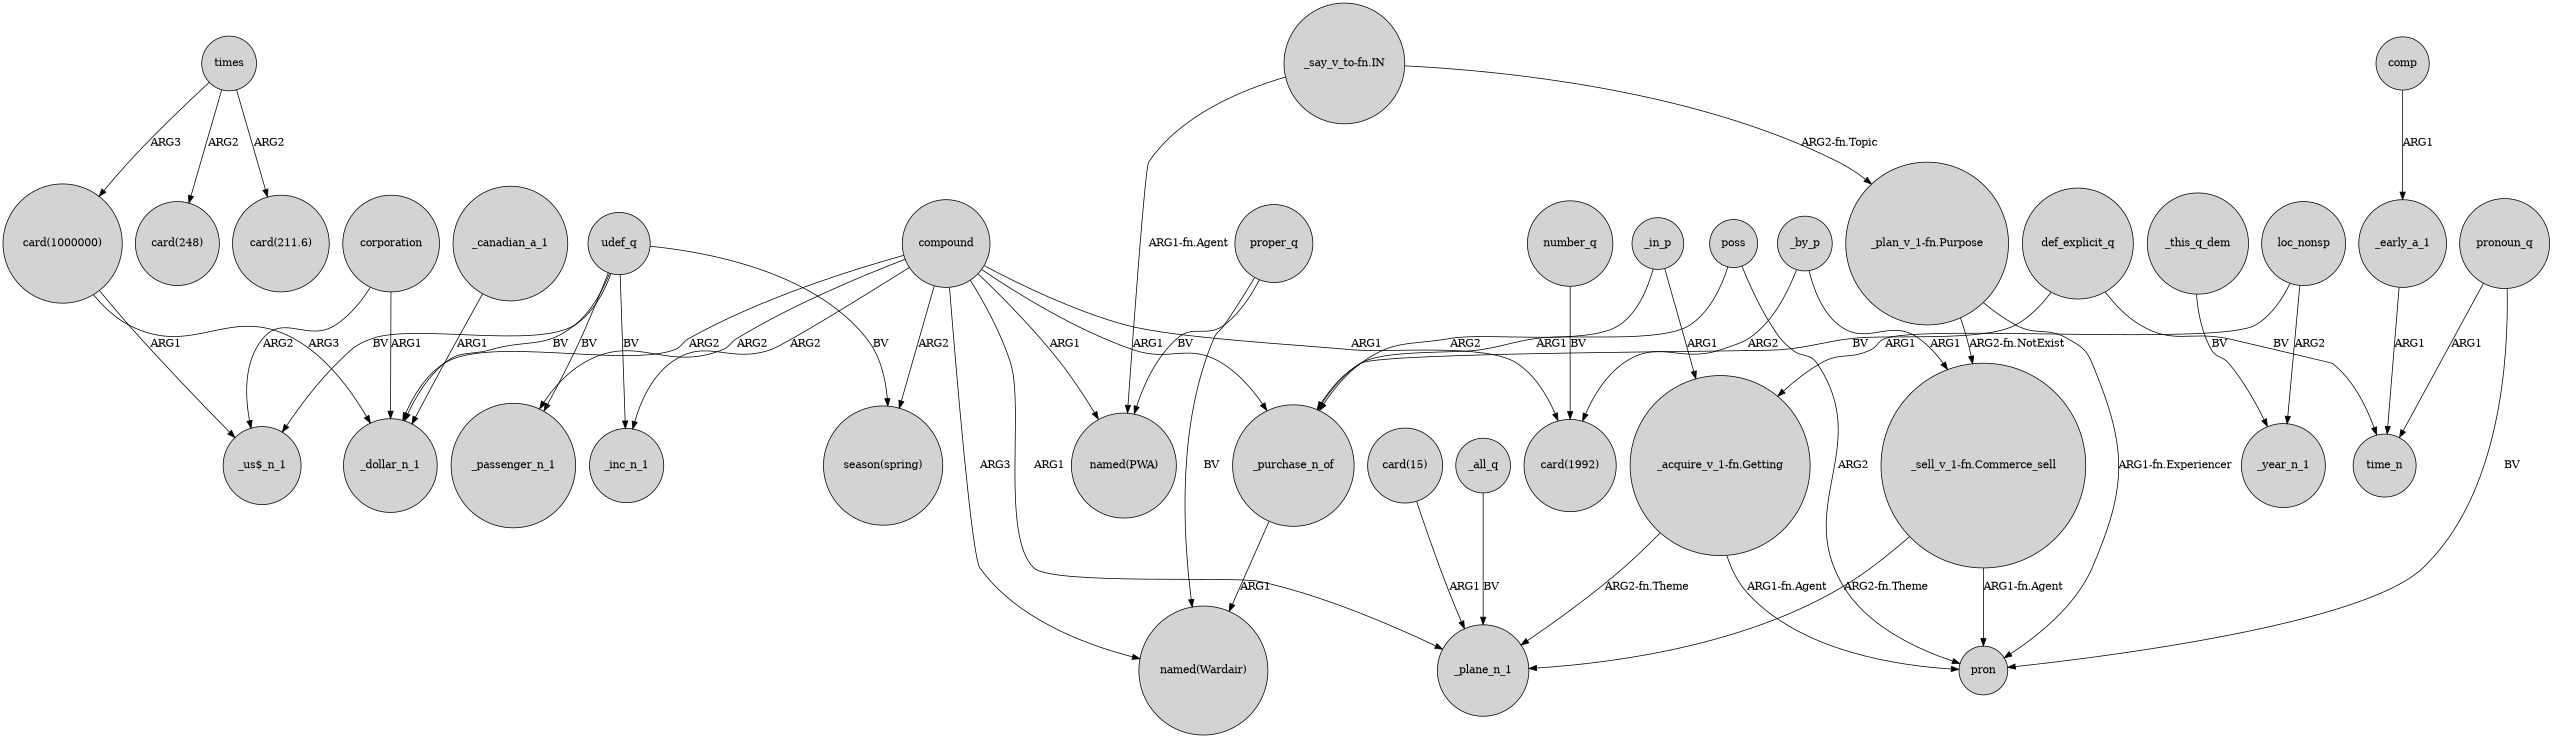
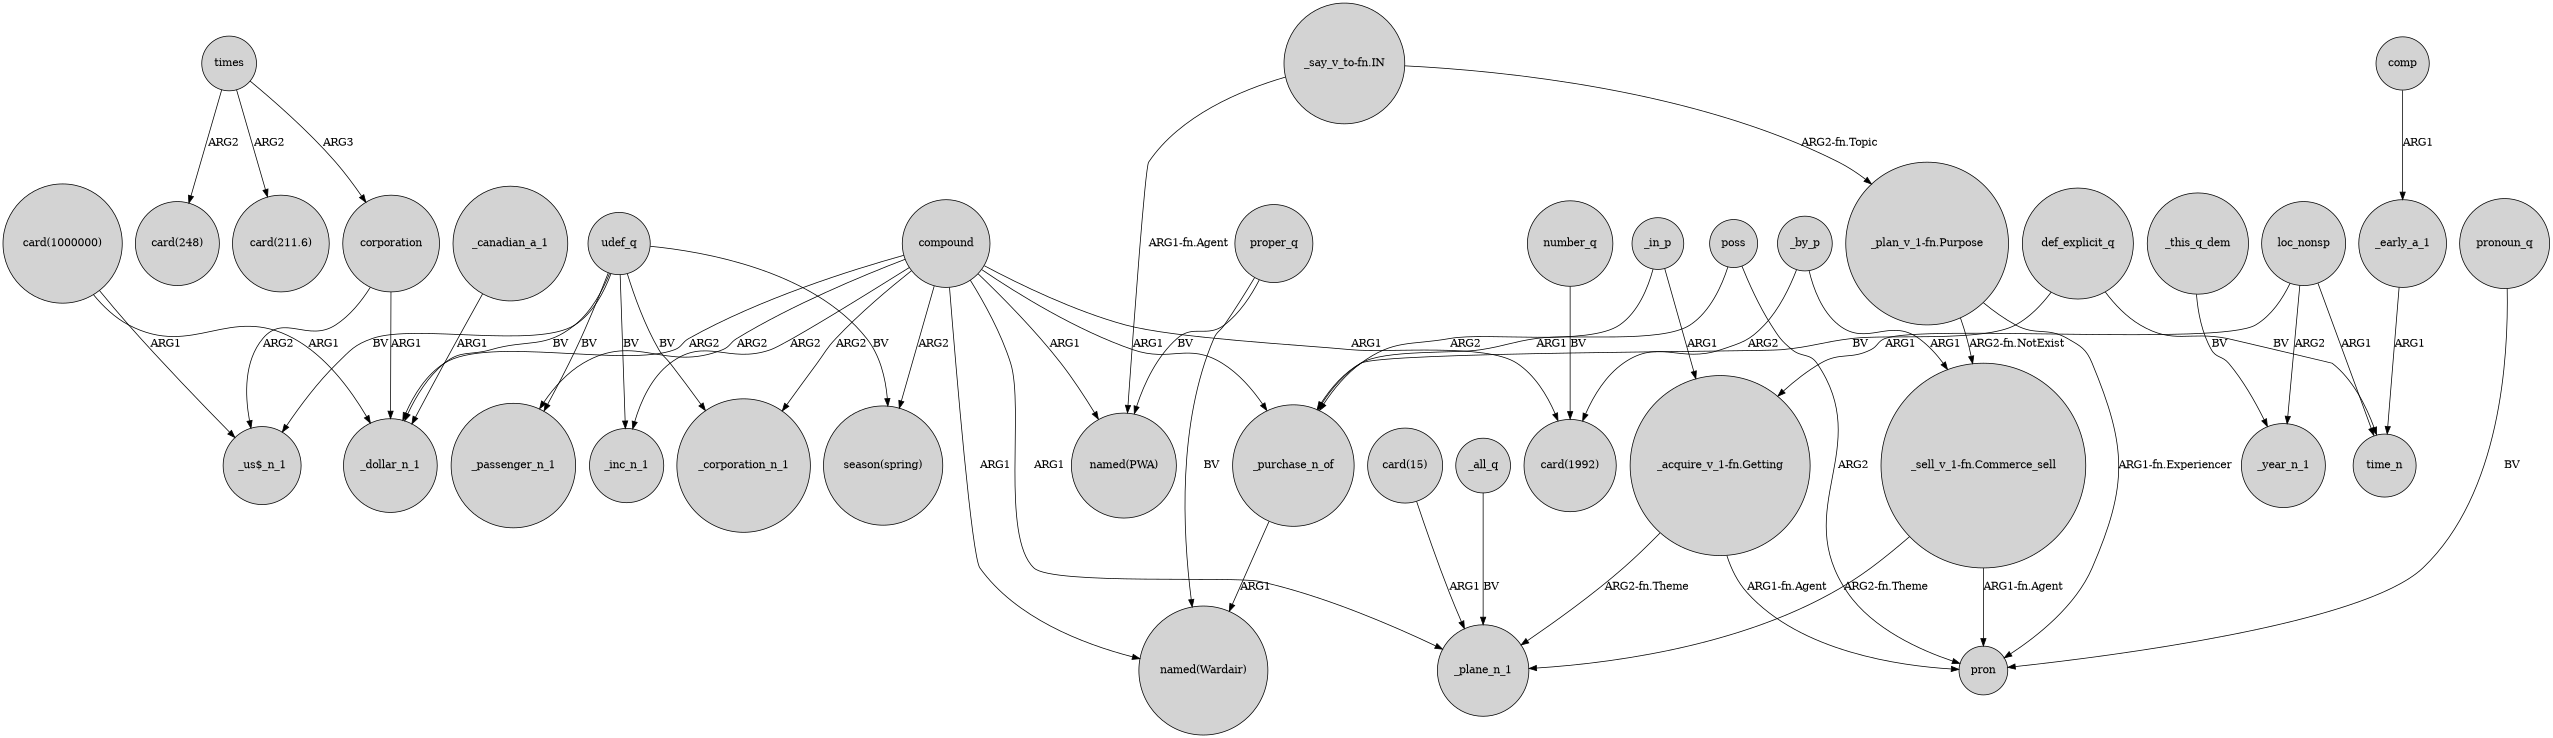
edge "times" -> "card(1000000)": now "times" -> "corporation"
edge "card(1000000)" -> "_dollar_n_1": label "ARG3" -> "ARG1"
edge "pronoun_q" -> "time_n": now "loc_nonsp" -> "time_n"
node "_corporation_n_1": added
edge "compound" -> "named(Wardair)": label "ARG3" -> "ARG1"
